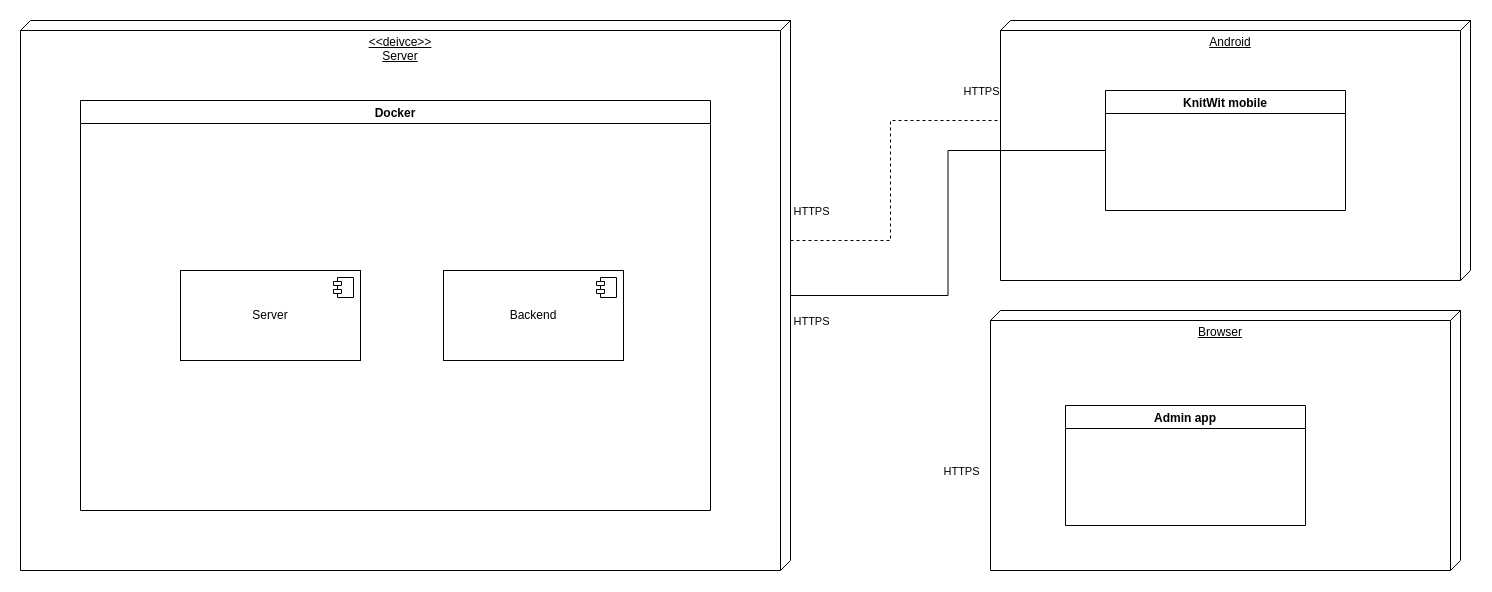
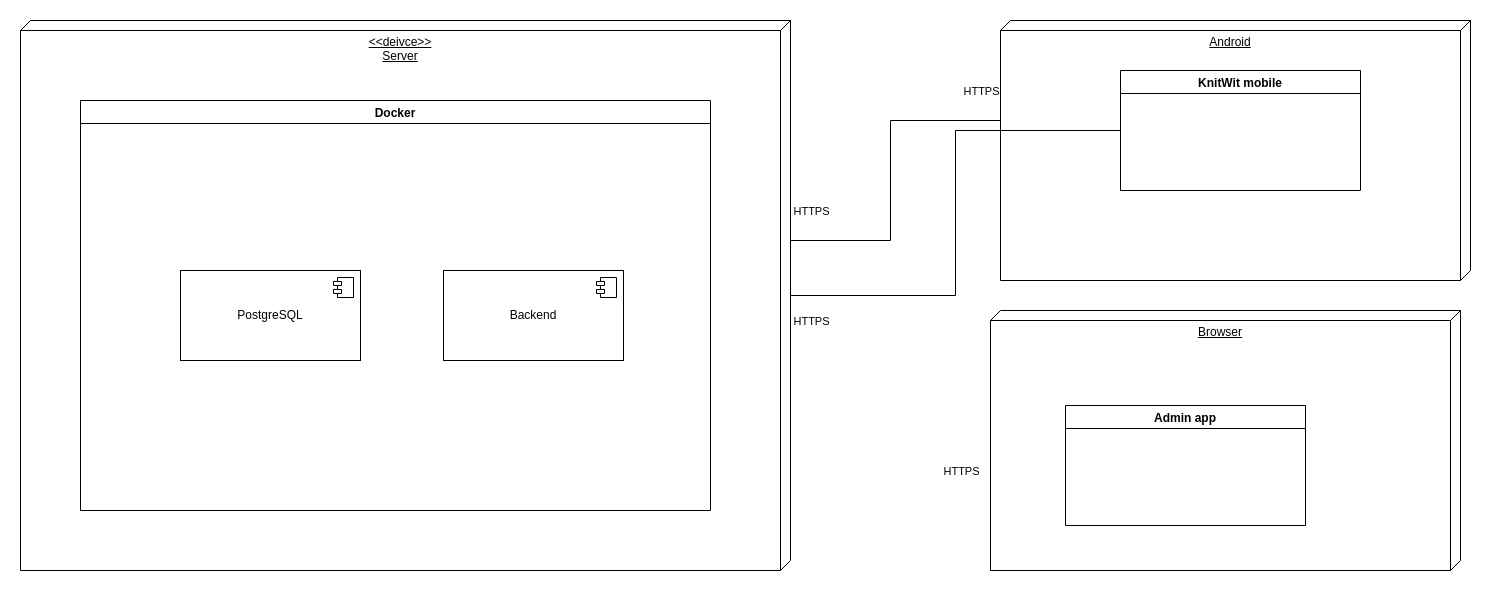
node "KnitWit mobile": moved (1226, 151) -> (1241, 131)
edge "Android" -- "<<deivce>> Server": style dashed -> solid
node "Server": label "Server" -> "PostgreSQL"
